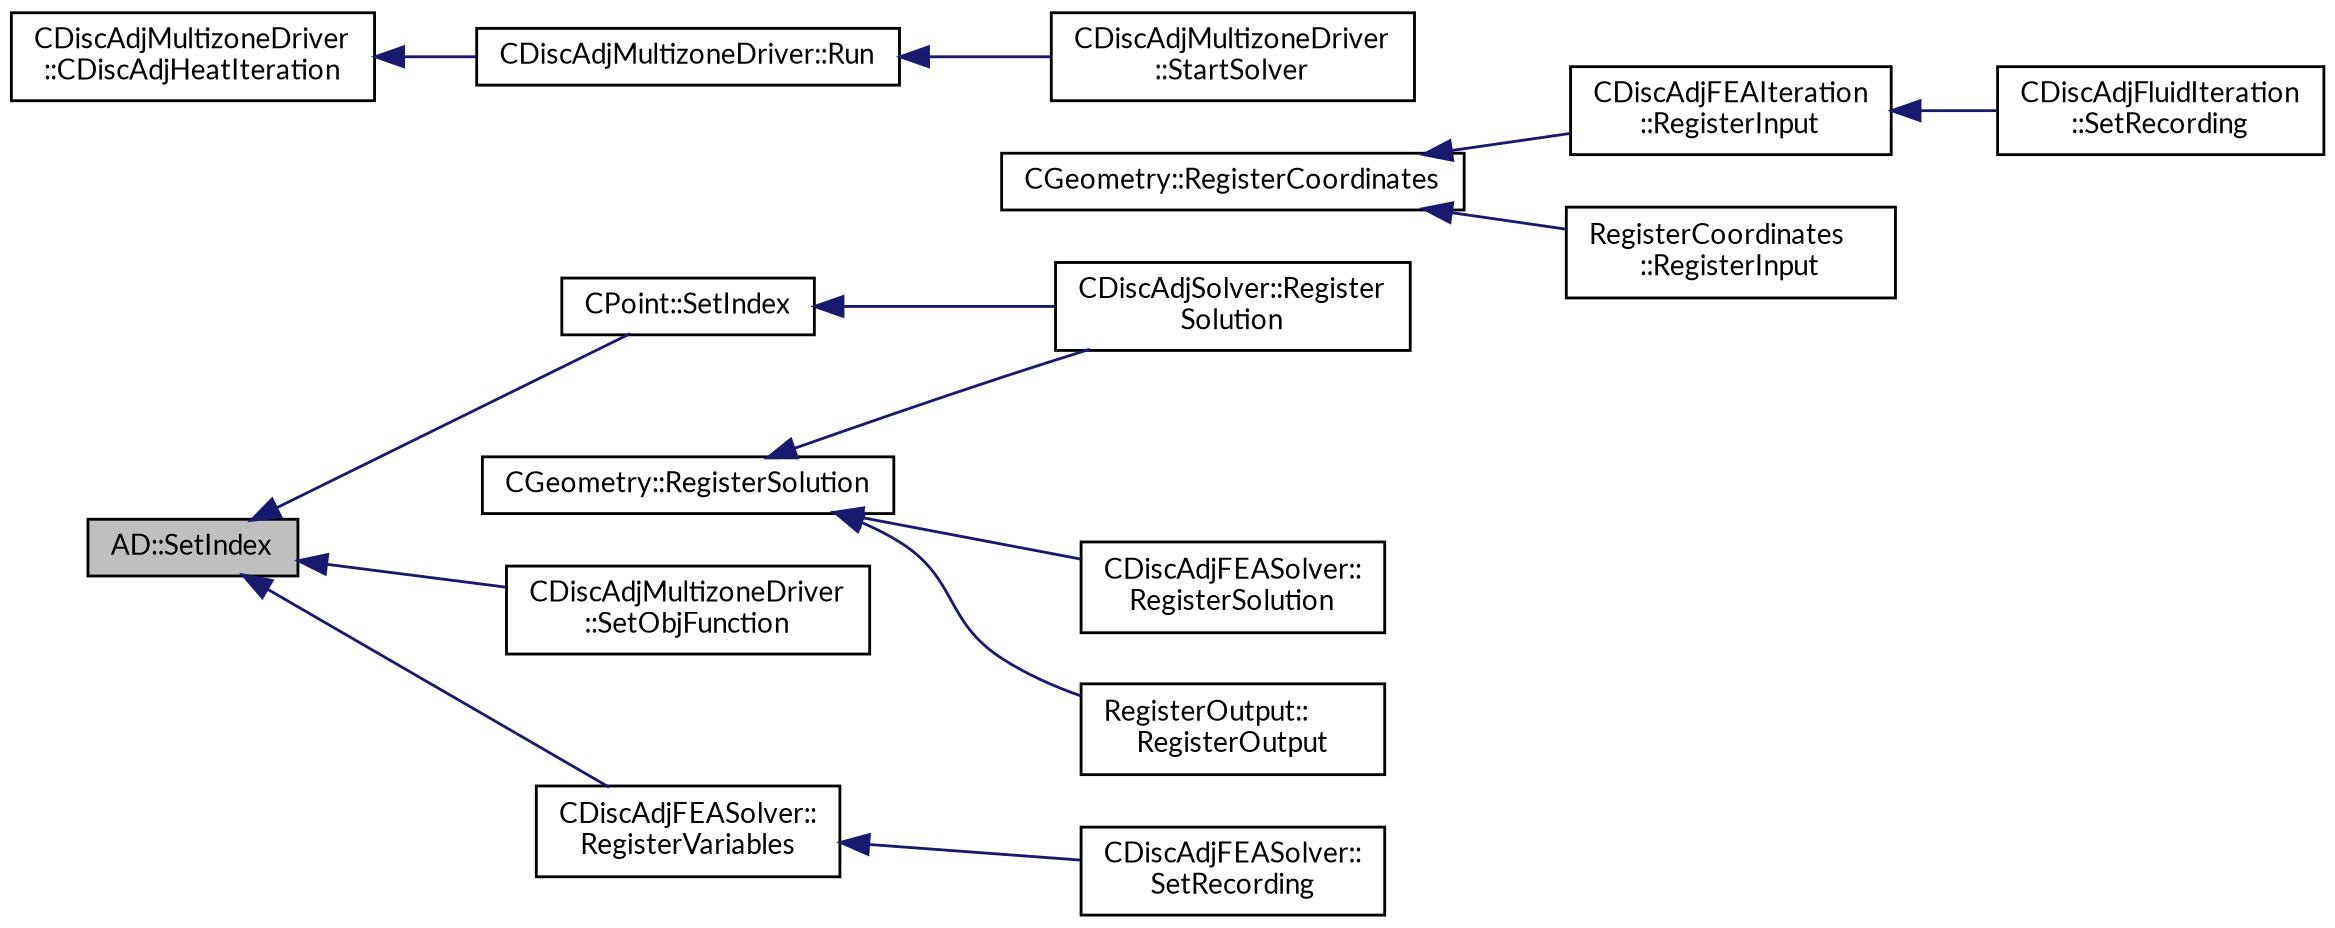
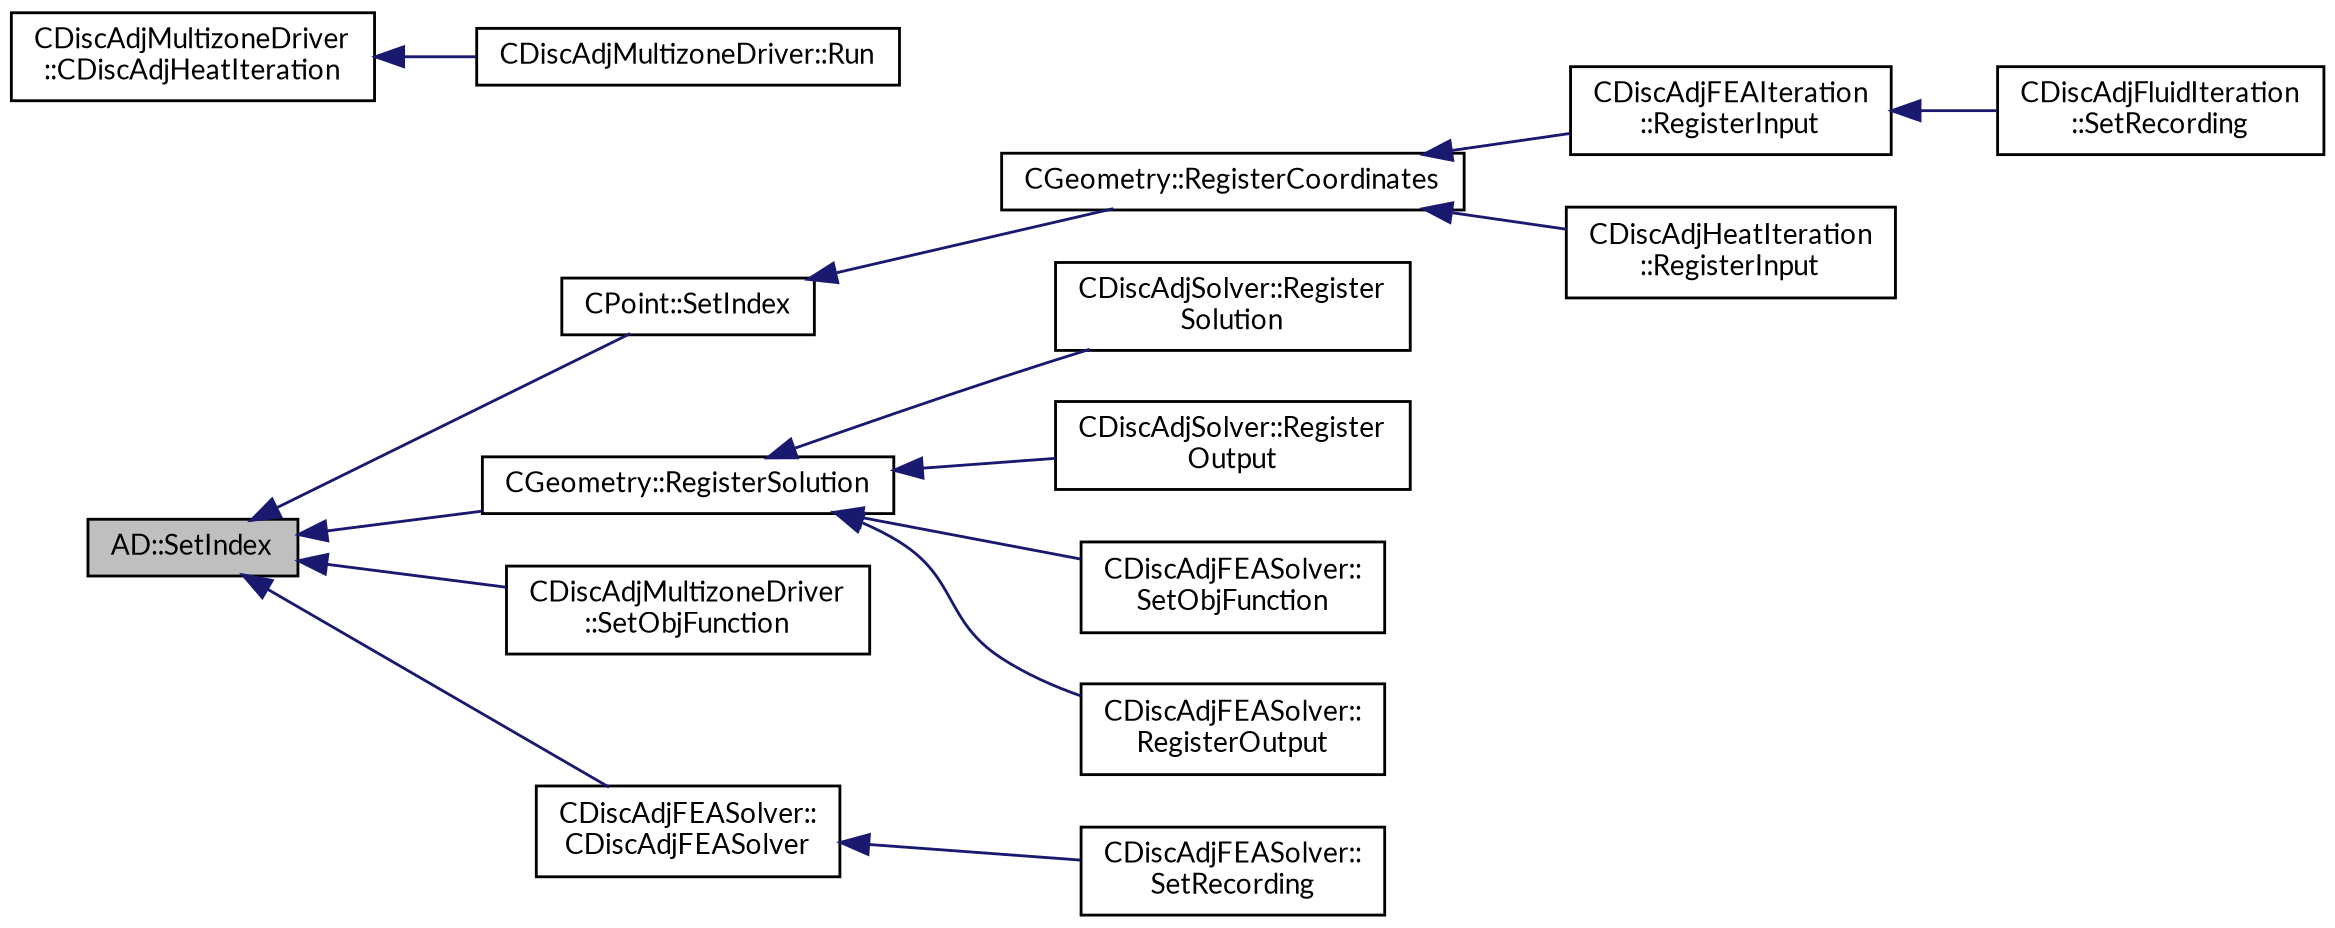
node "CDiscAdjMultizoneDriver ::StartSolver": removed
node "RegisterCoordinates ::RegisterInput": label "RegisterCoordinates ::RegisterInput" -> "CDiscAdjHeatIteration ::RegisterInput"
edge "CDiscAdjSolver::Register Solution" -> "CPoint::SetIndex": now "CGeometry::RegisterCoordinates" -> "CPoint::SetIndex"
node "CDiscAdjSolver::Register Output": added
edge "CGeometry::RegisterSolution" -> "AD::SetIndex": added
node "CDiscAdjFEASolver:: RegisterSolution": label "CDiscAdjFEASolver:: RegisterSolution" -> "CDiscAdjFEASolver:: SetObjFunction"
node "RegisterOutput:: RegisterOutput": label "RegisterOutput:: RegisterOutput" -> "CDiscAdjFEASolver:: RegisterOutput"
node "CDiscAdjFEASolver:: RegisterVariables": label "CDiscAdjFEASolver:: RegisterVariables" -> "CDiscAdjFEASolver:: CDiscAdjFEASolver"
